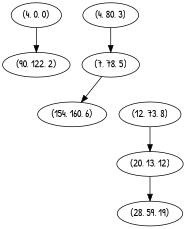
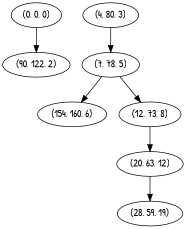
node "(4, 0, 0)": label "(4, 0, 0)" -> "(0, 0, 0)"
edge "(7, 78, 5)" -> "(12, 73, 8)": added
node "(20, 13, 12)": label "(20, 13, 12)" -> "(20, 63, 12)"
